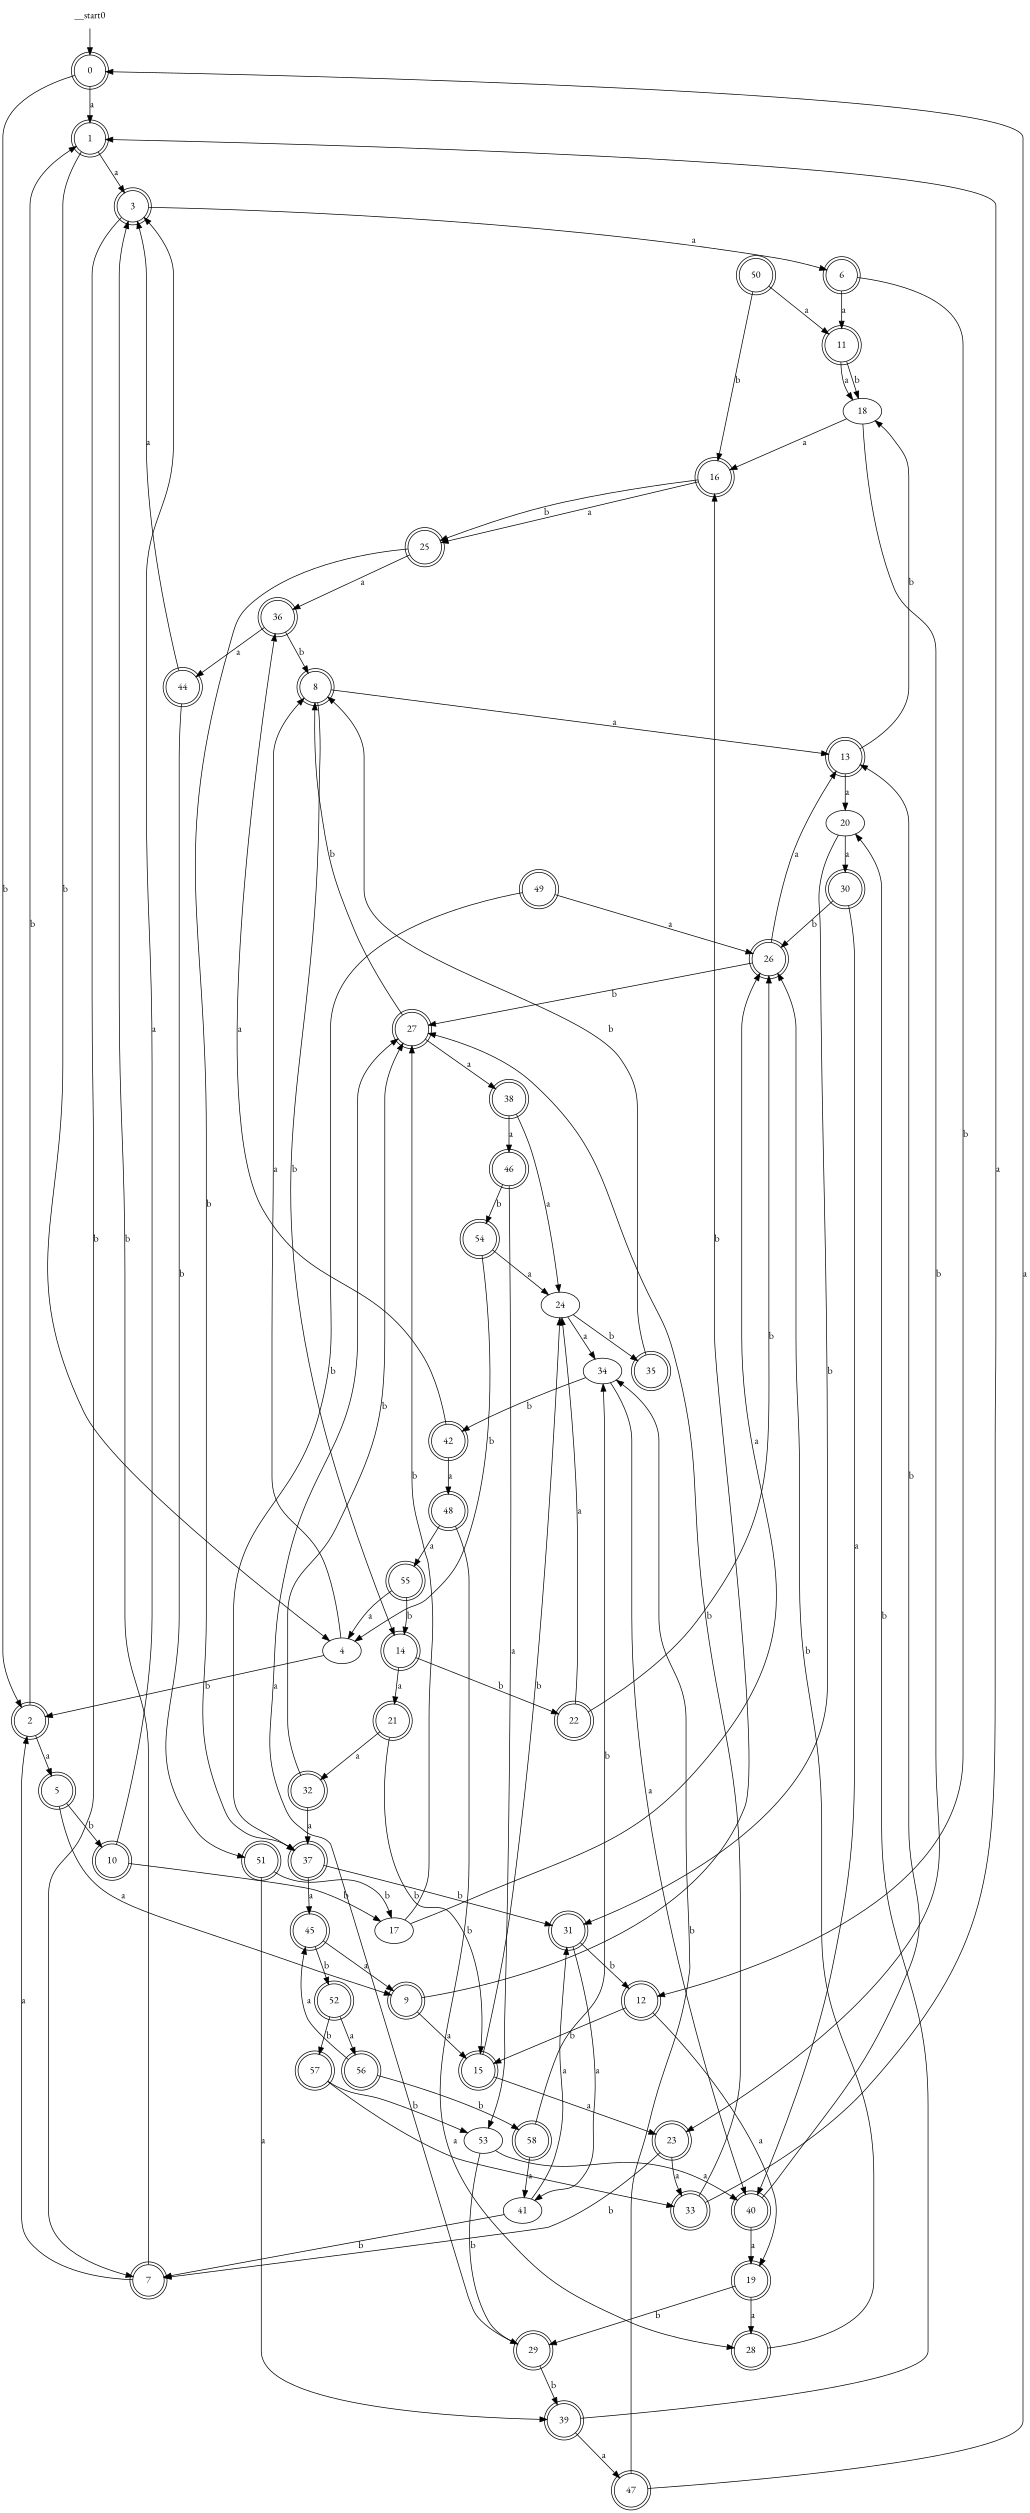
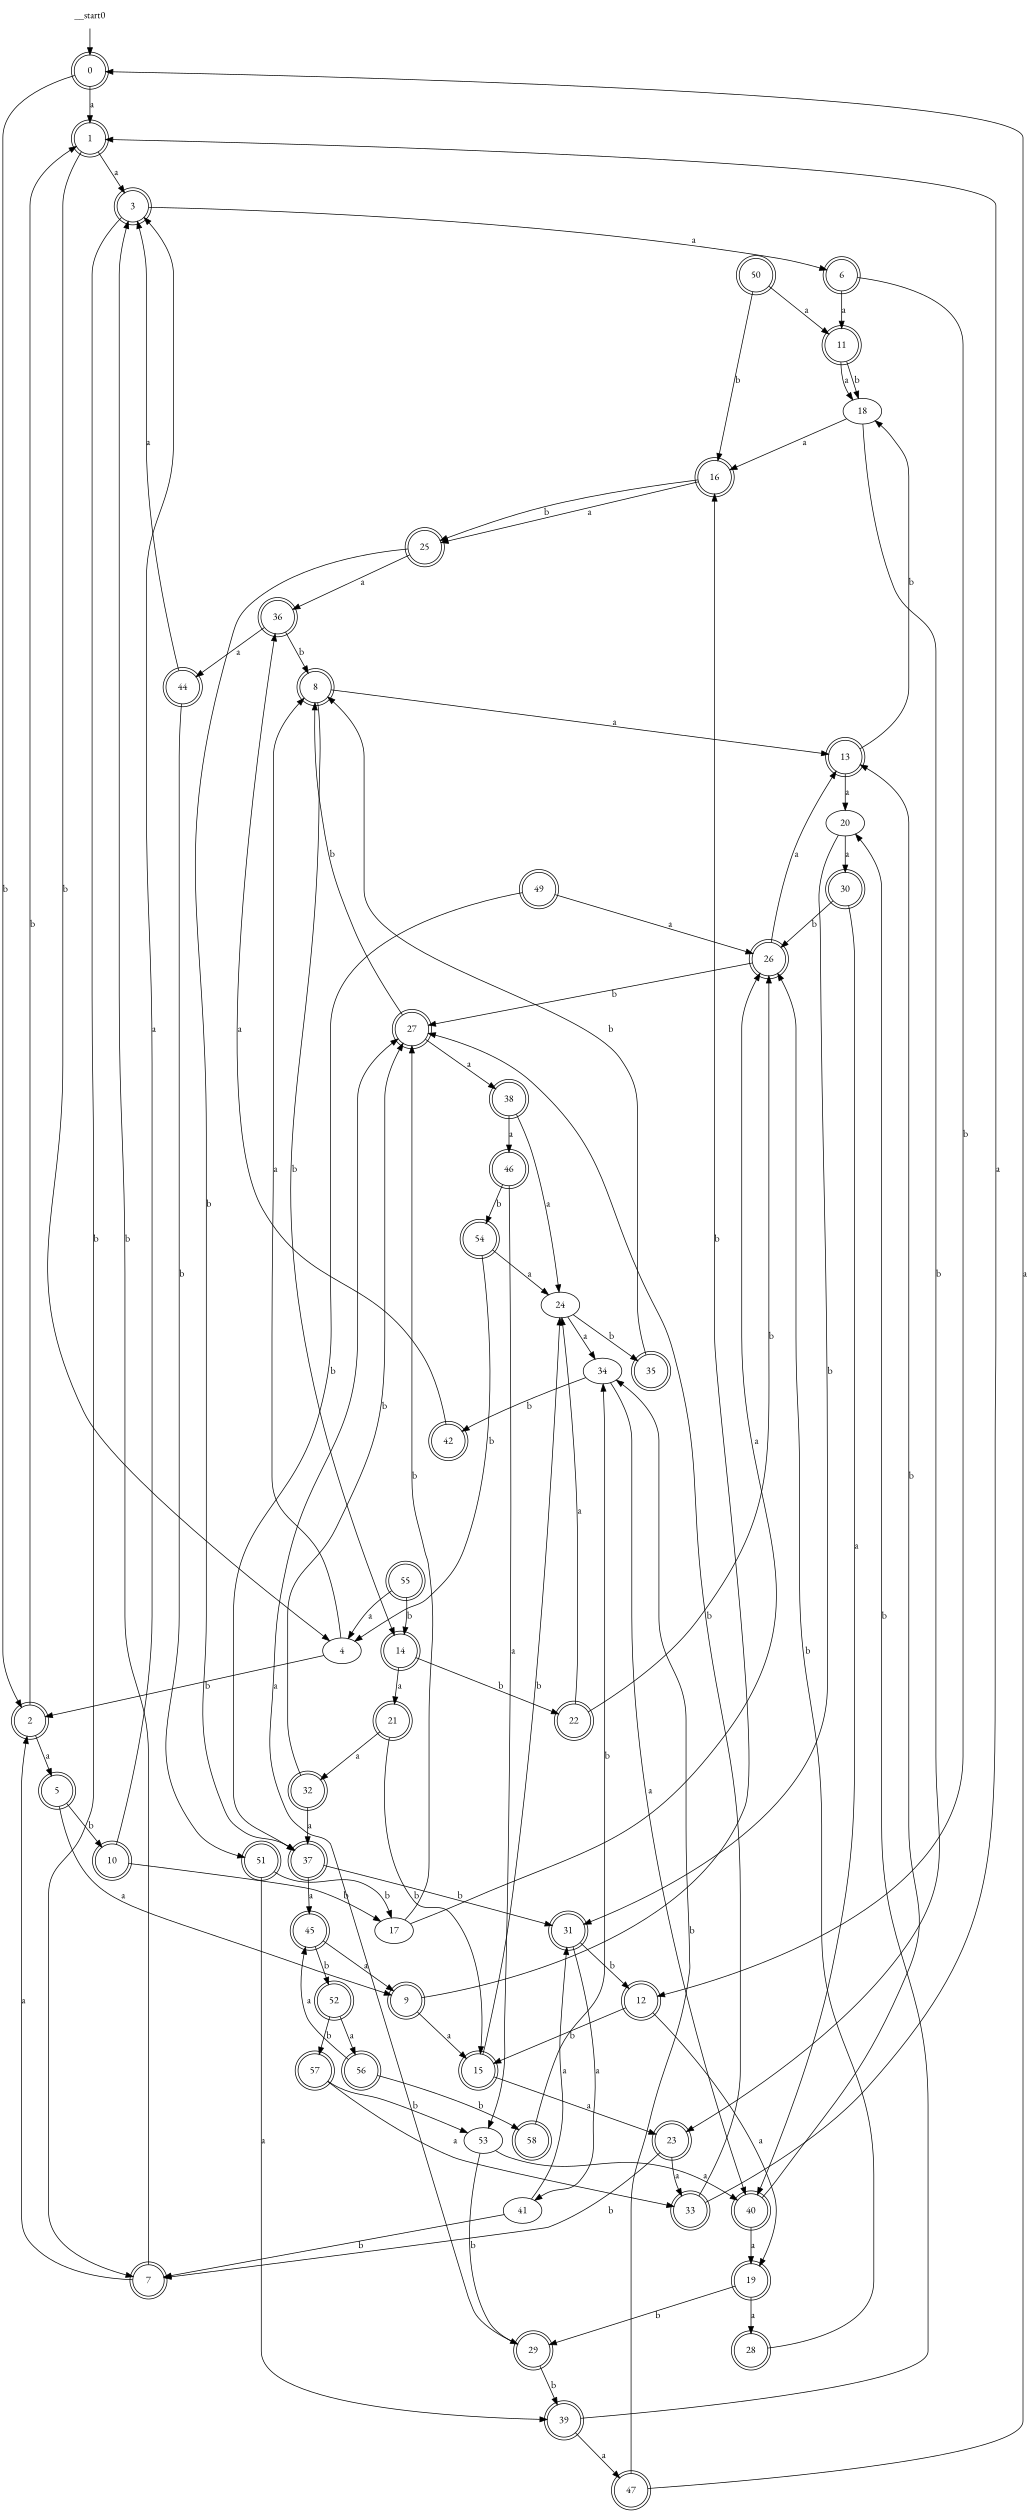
node "48": removed
edge "58" -> "41": removed, label "a"
